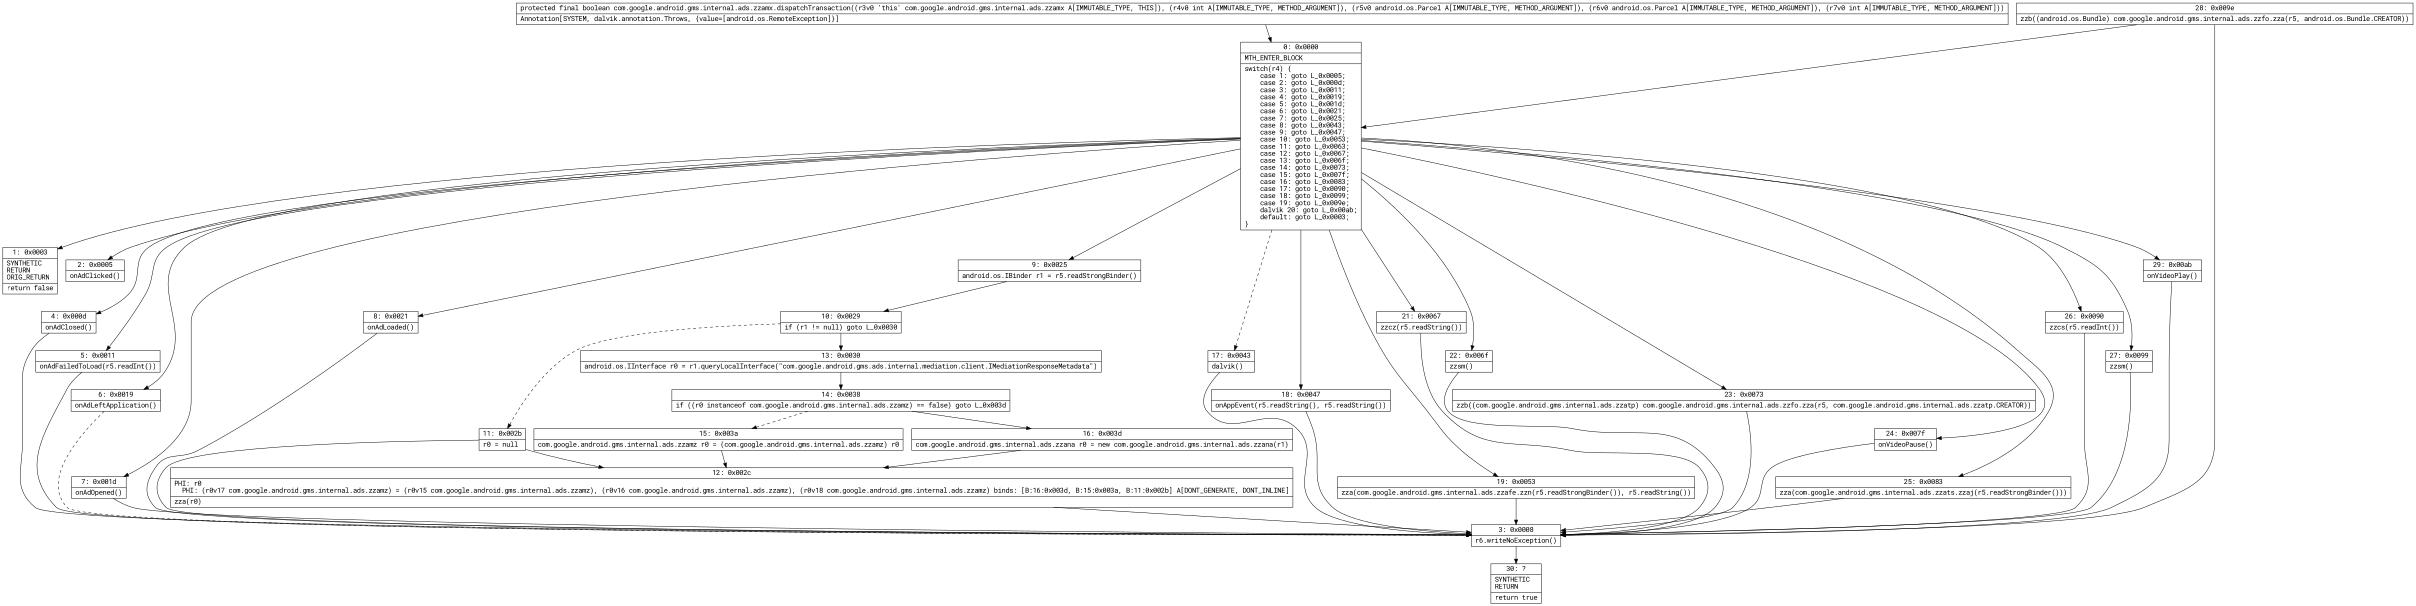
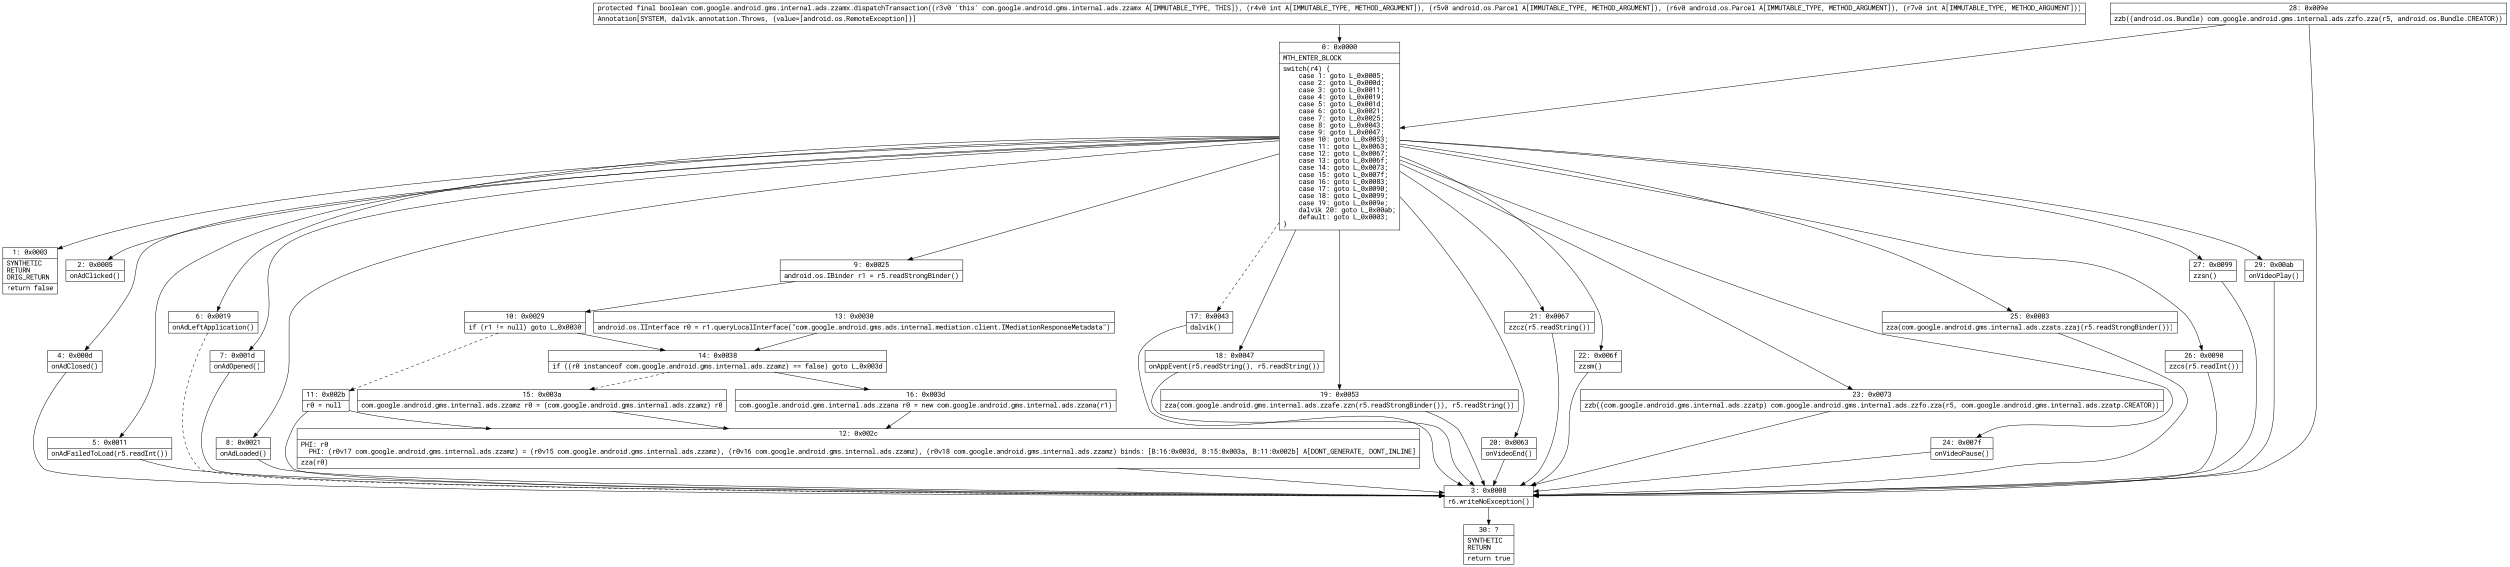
edge "10: 0x0029" -> "13: 0x0030": now "10: 0x0029" -> "14: 0x0038"
node "27: 0x0099": text "zzsm()" -> "zzsn()"
node "20: 0x0063": added
